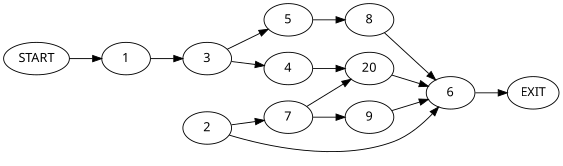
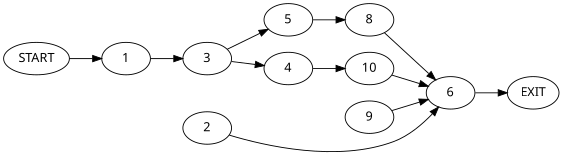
node "20": label "20" -> "10"
node "7": removed
